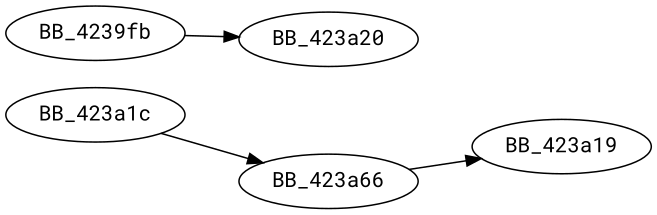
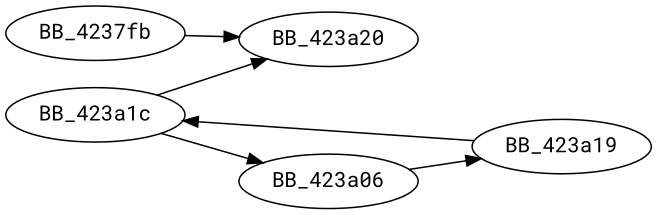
node "BB_4239fb": label "BB_4239fb" -> "BB_4237fb"
edge "BB_423a1c" -> "BB_423a20": added
edge "BB_423a19" -> "BB_423a1c": added
node "BB_423a66": label "BB_423a66" -> "BB_423a06"
